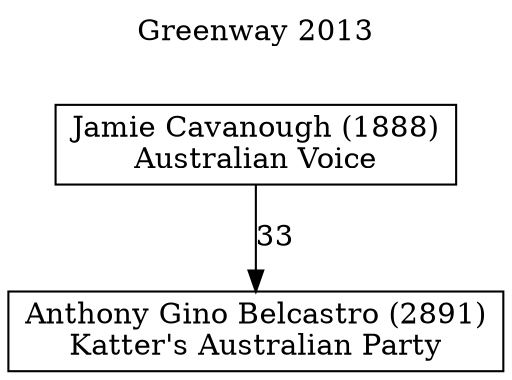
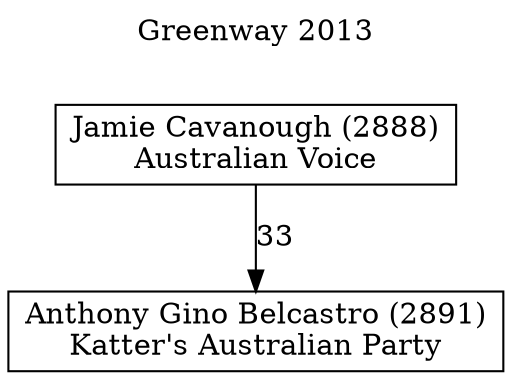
node "Jamie Cavanough (1888) Australian Voice": label "Jamie Cavanough (1888) Australian Voice" -> "Jamie Cavanough (2888) Australian Voice"
